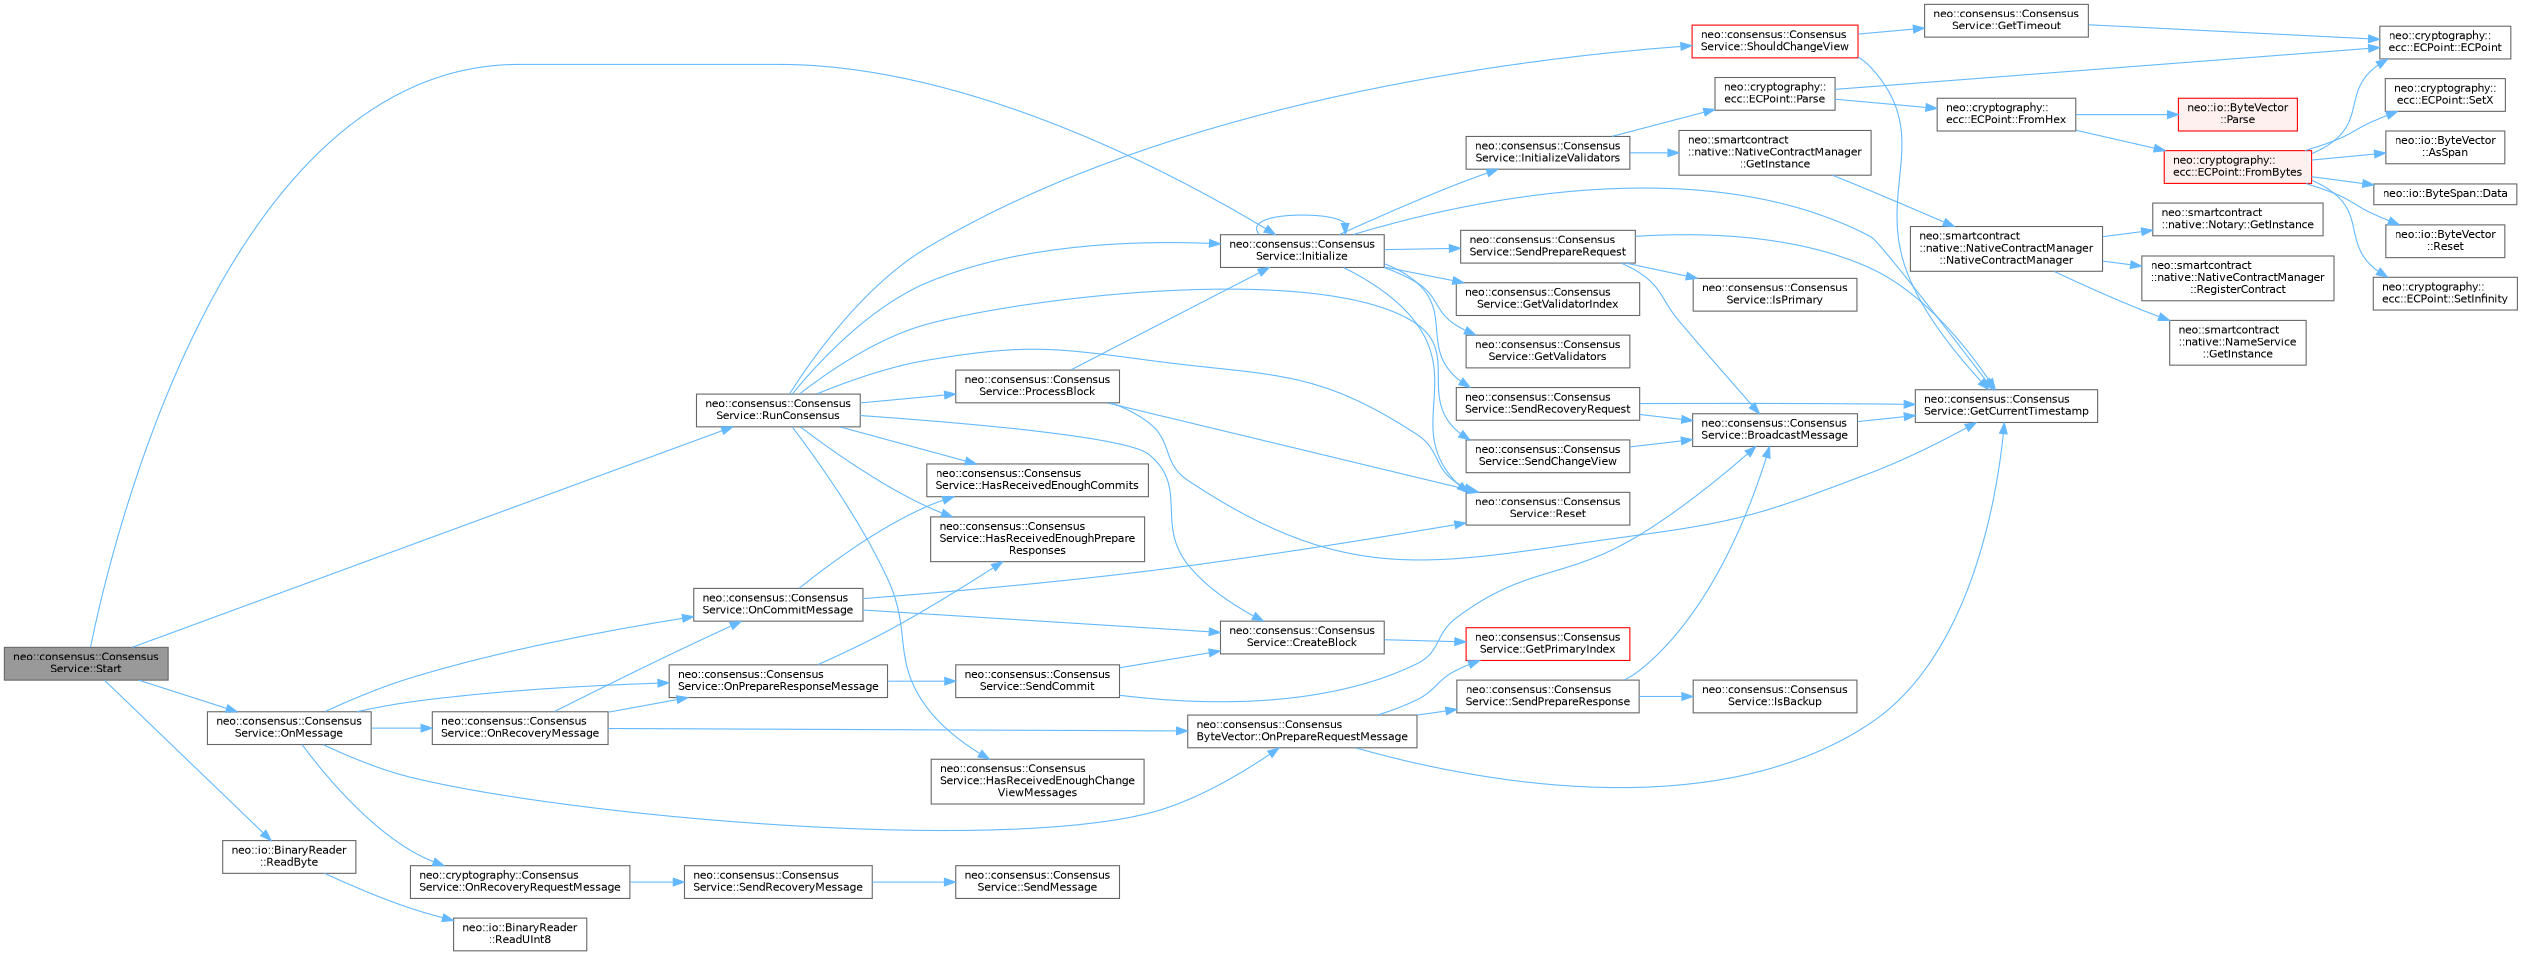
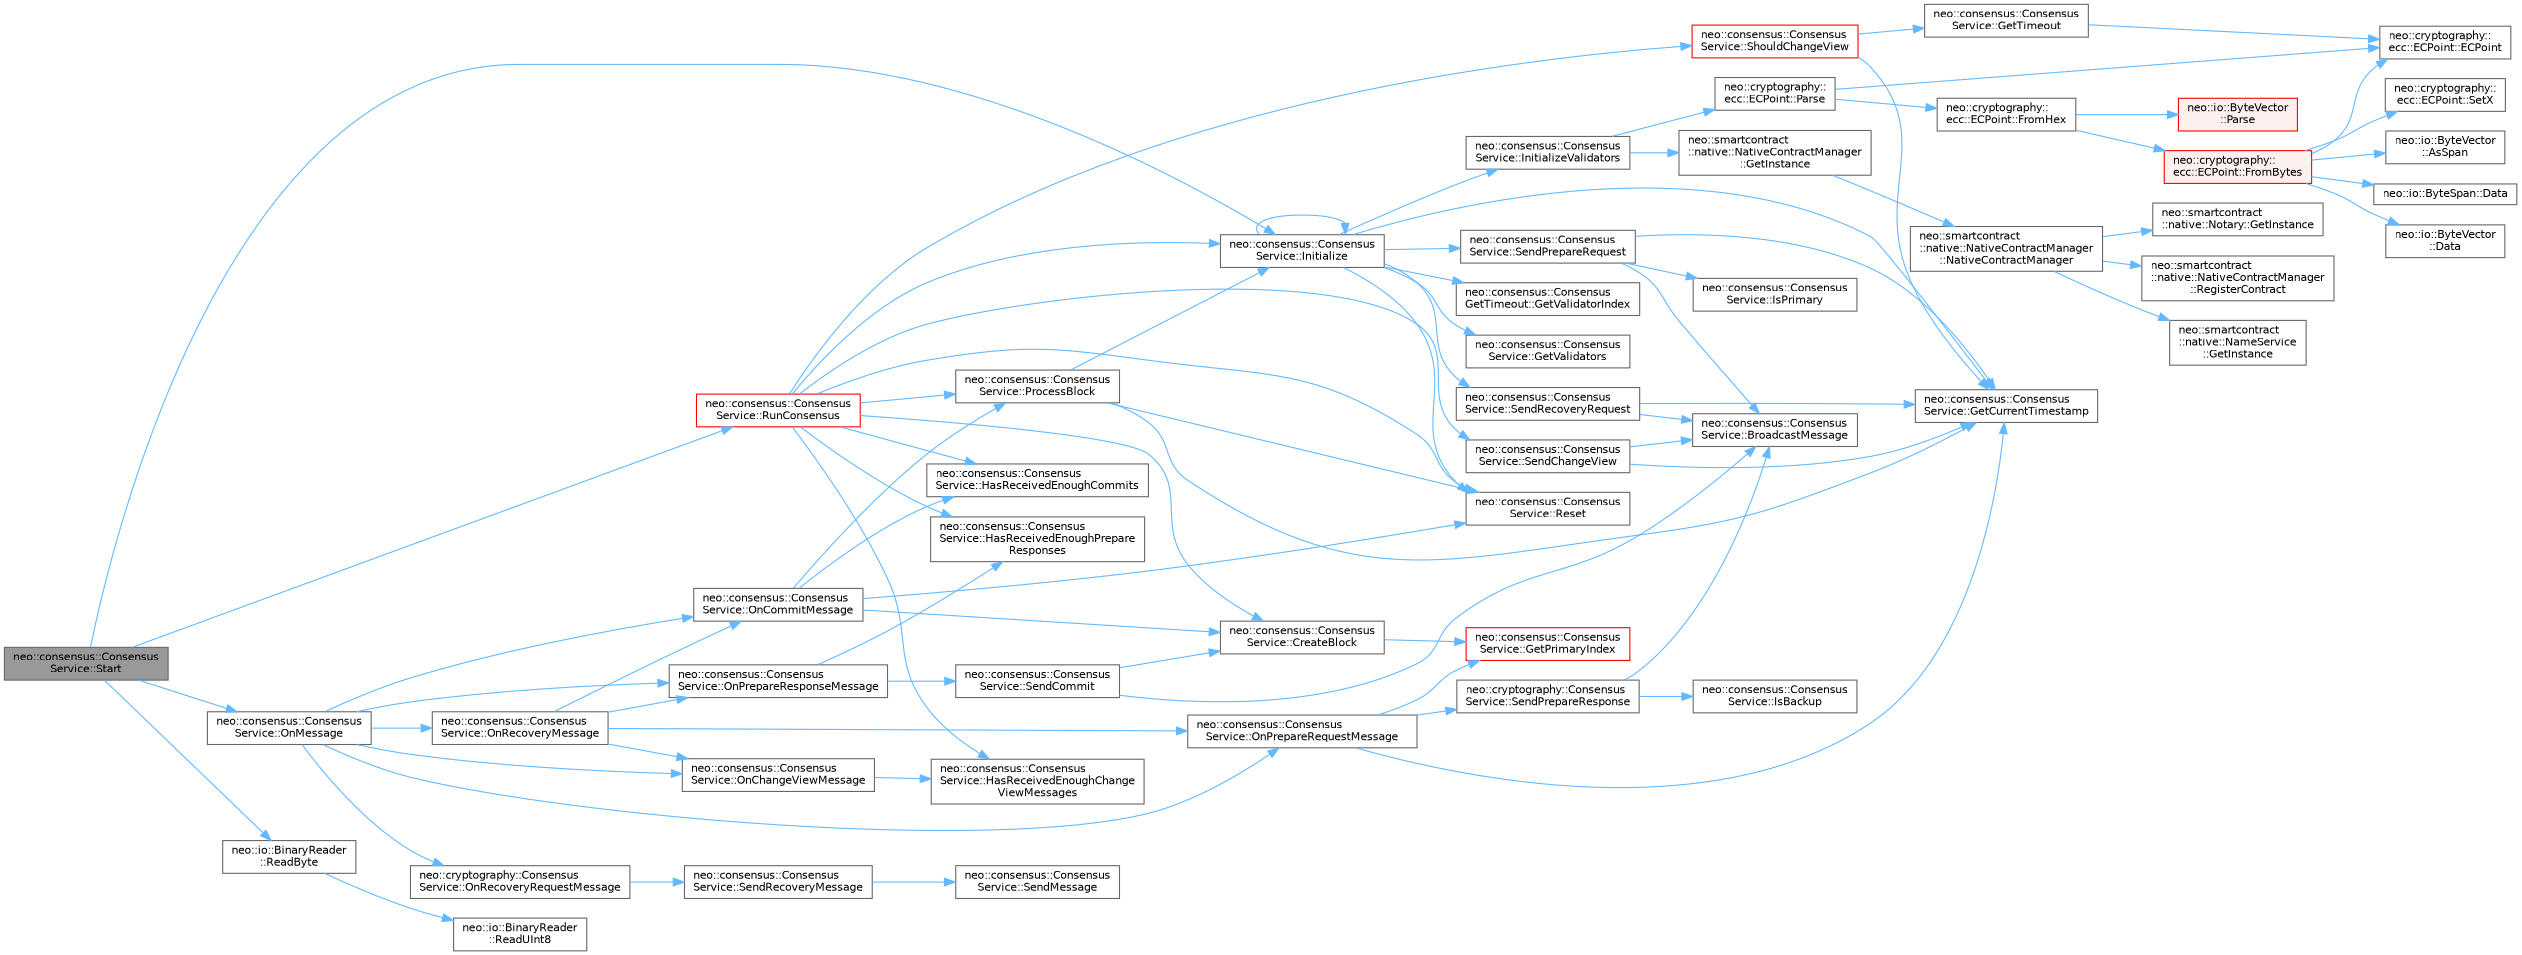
node "neo::io::ByteVector ::Reset": label "neo::io::ByteVector ::Reset" -> "neo::io::ByteVector ::Data"
node "neo::cryptography:: ecc::ECPoint::SetInfinity": removed
node "neo::consensus::Consensus Service::GetValidatorIndex": label "neo::consensus::Consensus Service::GetValidatorIndex" -> "neo::consensus::Consensus GetTimeout::GetValidatorIndex"
node "neo::consensus::Consensus Service::RunConsensus": color grey40 -> red
edge "neo::consensus::Consensus Service::BroadcastMessage" -> "neo::consensus::Consensus Service::GetCurrentTimestamp": now "neo::consensus::Consensus Service::SendChangeView" -> "neo::consensus::Consensus Service::GetCurrentTimestamp"
edge "neo::consensus::Consensus Service::OnCommitMessage" -> "neo::consensus::Consensus Service::ProcessBlock": added
node "neo::consensus::Consensus Service::SendPrepareResponse": label "neo::consensus::Consensus Service::SendPrepareResponse" -> "neo::cryptography::Consensus Service::SendPrepareResponse"
node "neo::consensus::Consensus ByteVector::OnPrepareRequestMessage": label "neo::consensus::Consensus ByteVector::OnPrepareRequestMessage" -> "neo::consensus::Consensus Service::OnPrepareRequestMessage"
node "neo::consensus::Consensus Service::OnChangeViewMessage": added
